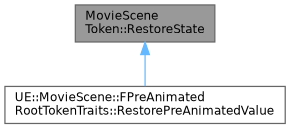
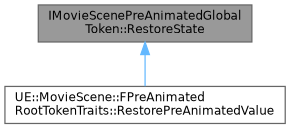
node "MovieScene Token::RestoreState": label "MovieScene Token::RestoreState" -> "IMovieScenePreAnimatedGlobal Token::RestoreState"
